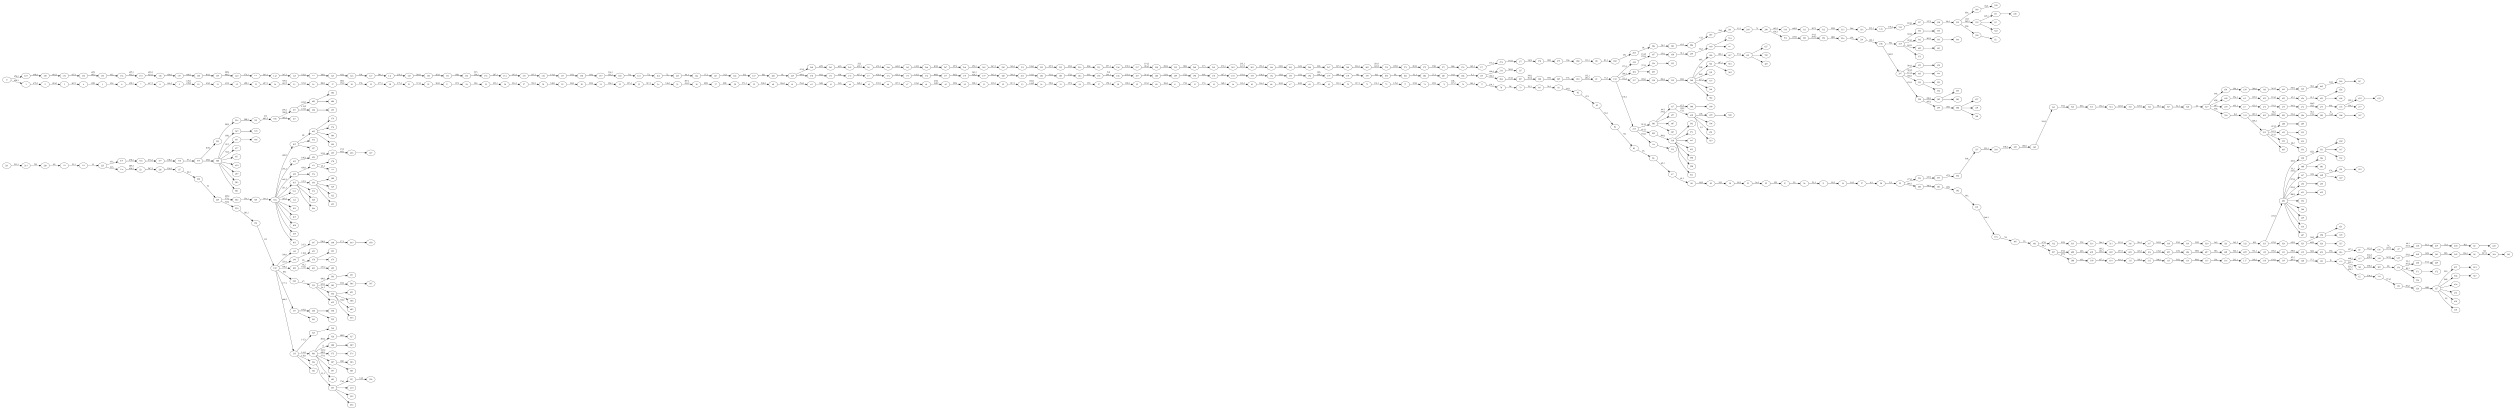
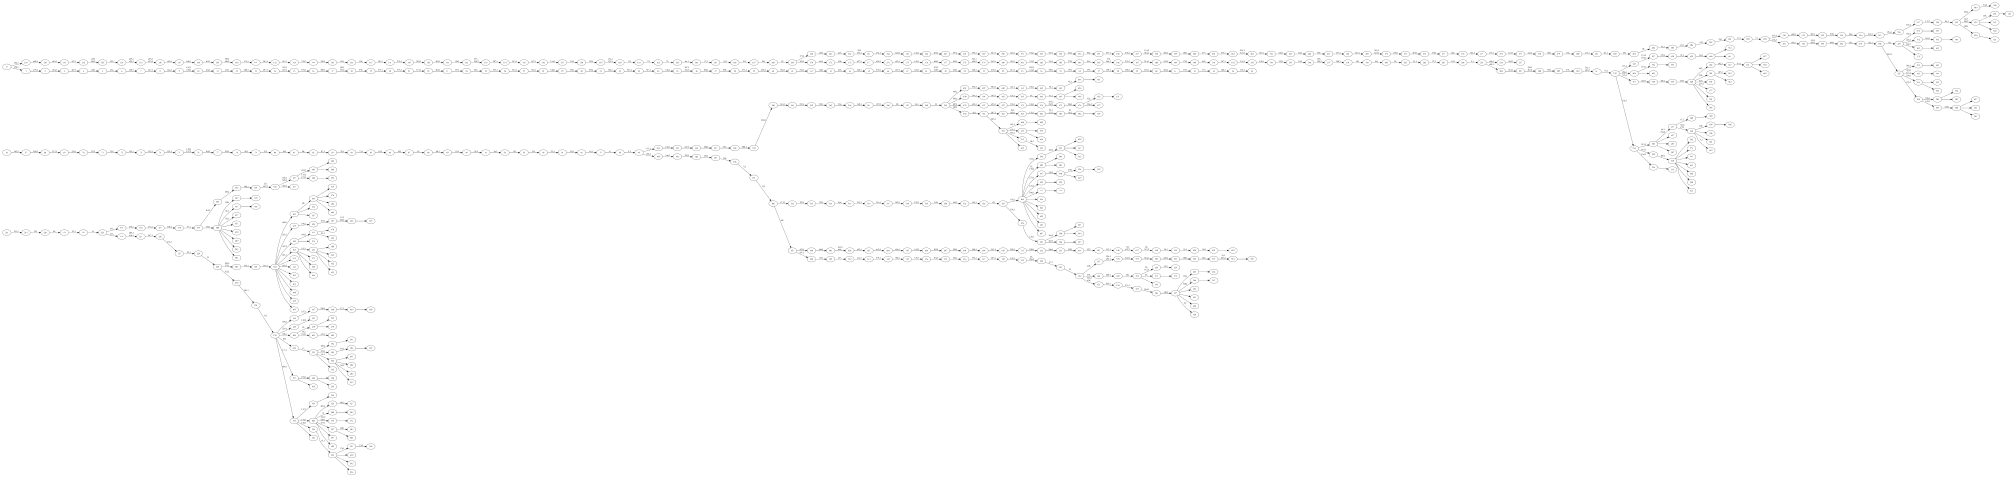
edge "65" -> "66": removed, label "164,1"
